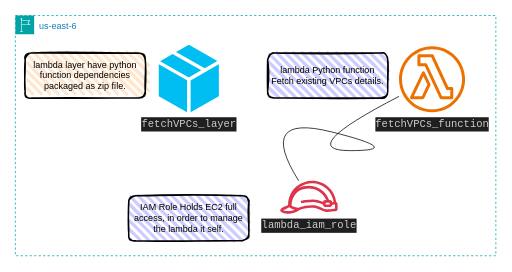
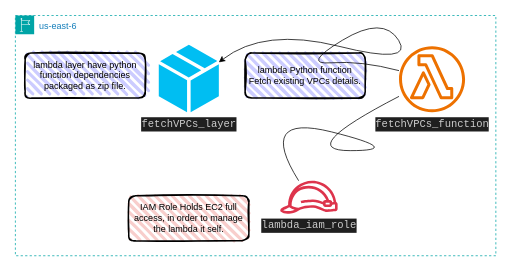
edge "fetchVPCs_function" -> "fetchVPCs_layer": added
node "lambda layer have python function dependencies packaged as zip file.": fillcolor #ffe6cc -> #ccccff
node "lambda Python function Fetch existing VPCs details.": moved (327, 75) -> (305, 75)
node "IAM Role Holds EC2 full access, in order to manage the lambda it self.": fillcolor #ccccff -> #f8cecc
